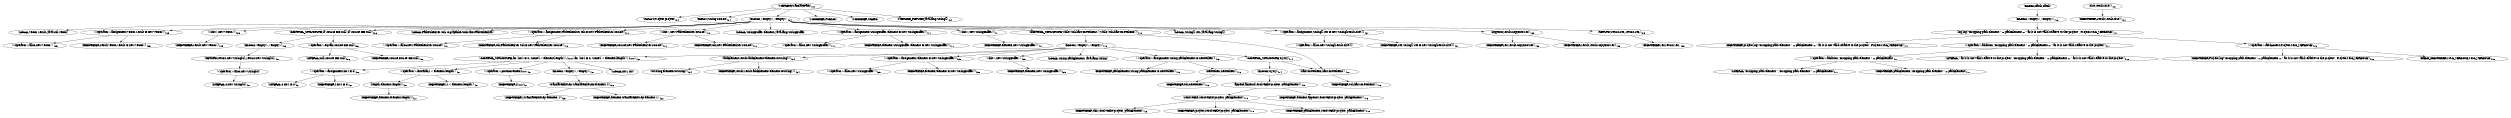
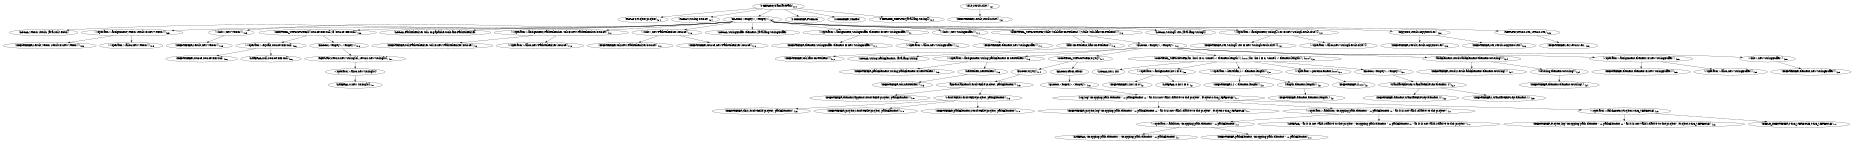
edge "(CONTROL_STRUCTURE,try,try)" -> "(hasMoreTokens,hasMoreTokens())": now "(CONTROL_STRUCTURE,try,try)" -> "(BLOCK,catch,catch)"
node "(IDENTIFIER,element,element.toString())": added
